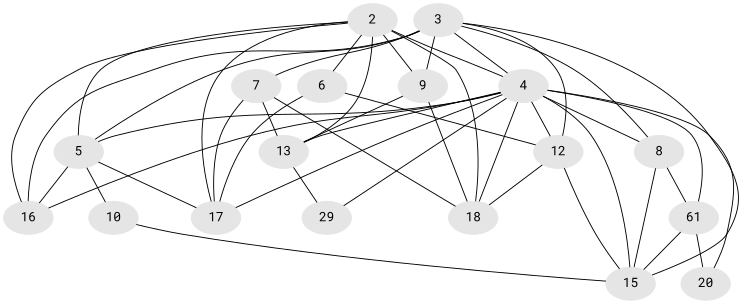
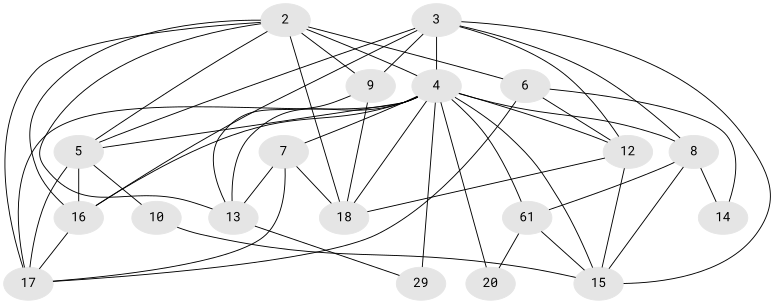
edge "3" -- "7": now "4" -- "7"
node "14": added
edge "16" -- "17": added
